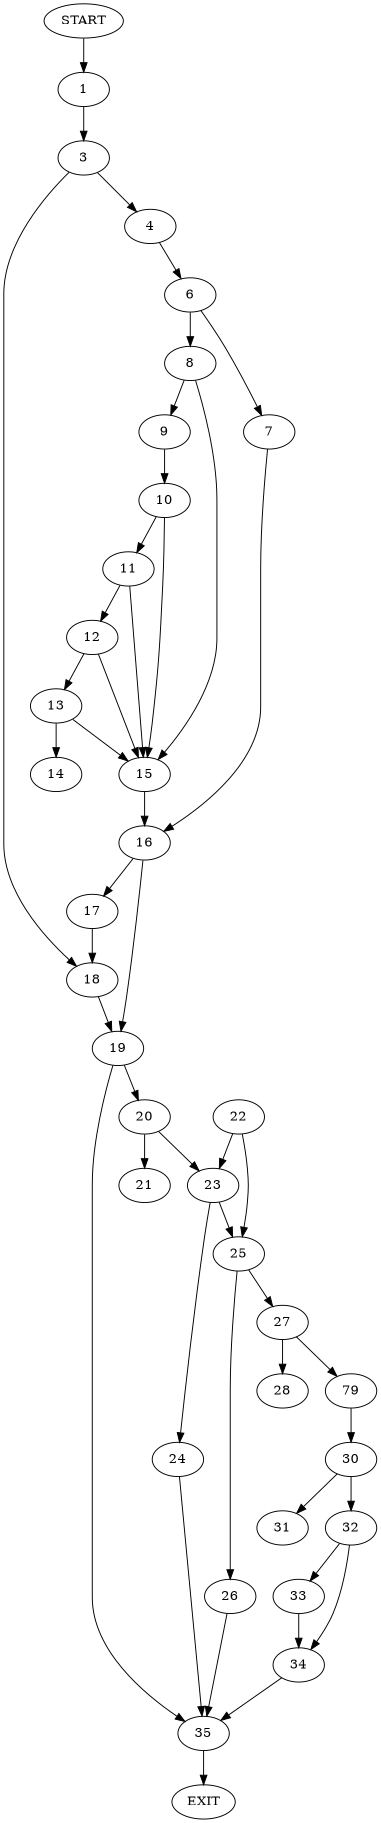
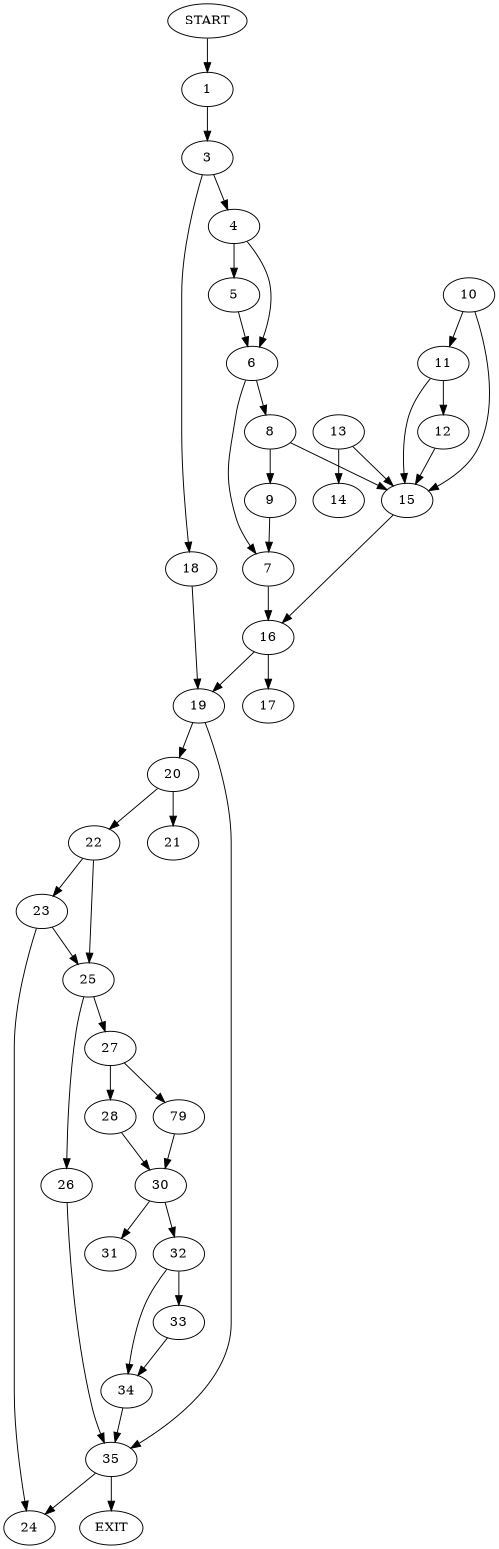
node "5": added
edge "9" -> "10": now "9" -> "7"
edge "12" -> "13": removed
edge "17" -> "18": removed
edge "28" -> "30": added
edge "20" -> "23": now "20" -> "22"
edge "24" -> "35": reversed
